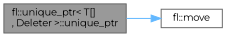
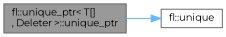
node "fl::move": label "fl::move" -> "fl::unique"
